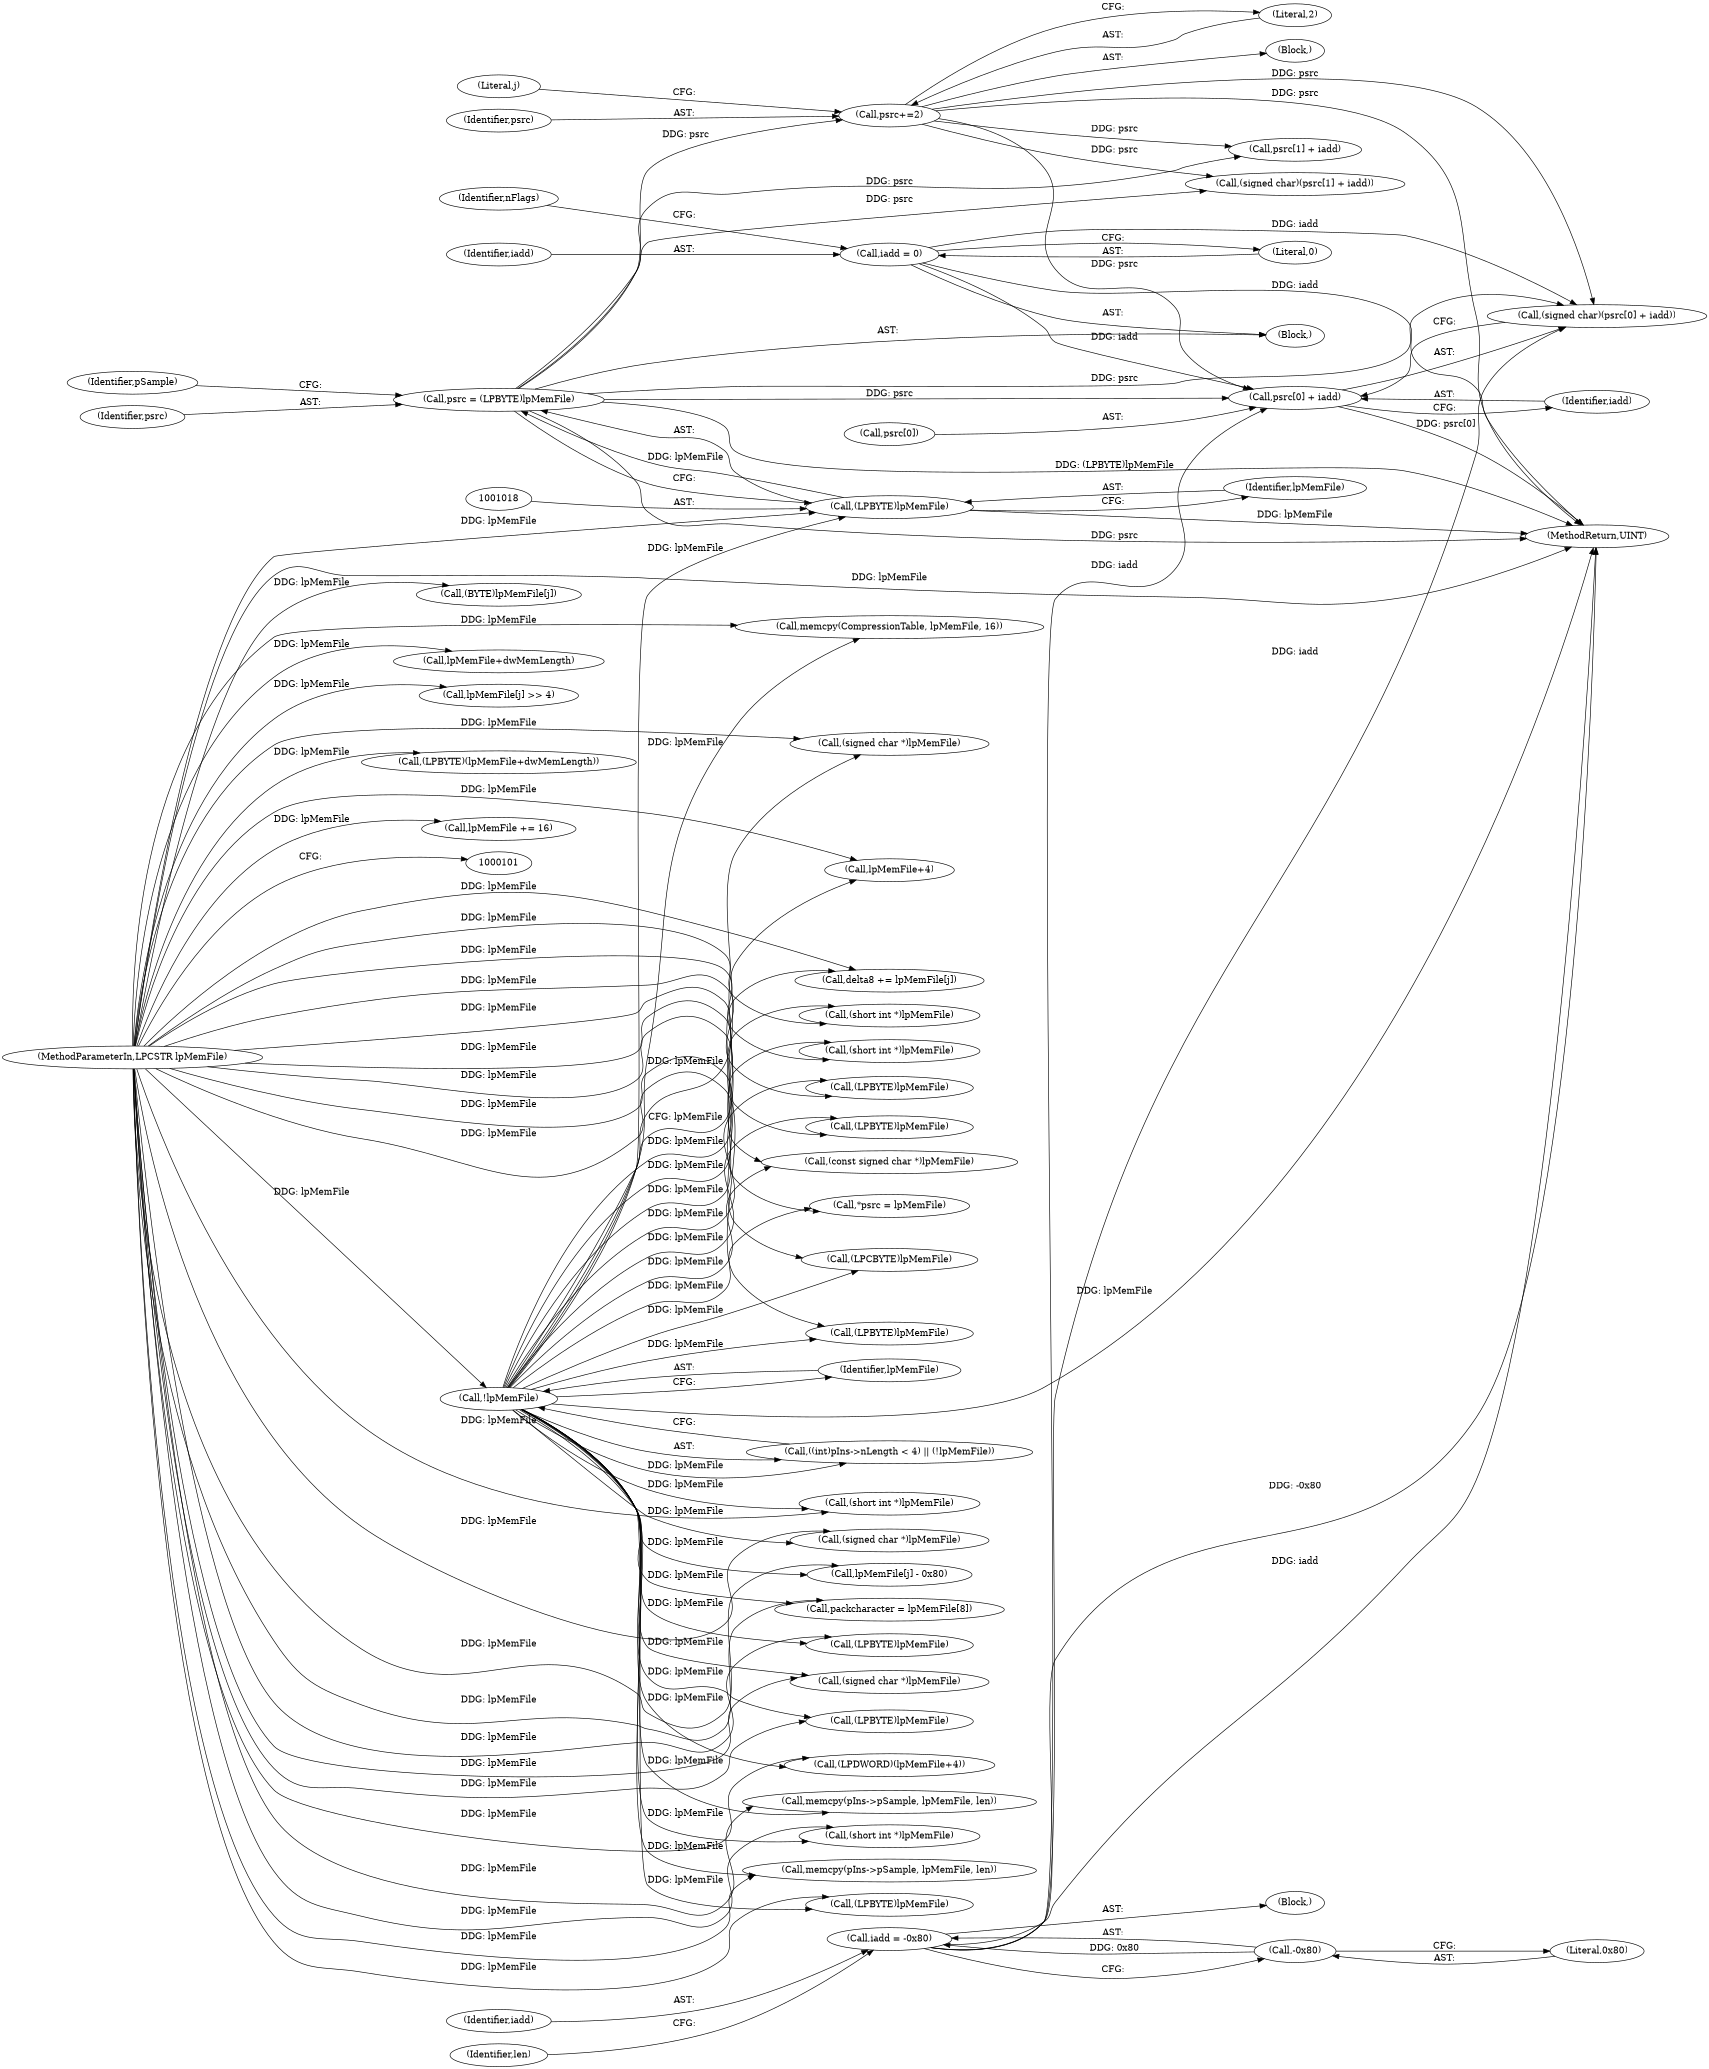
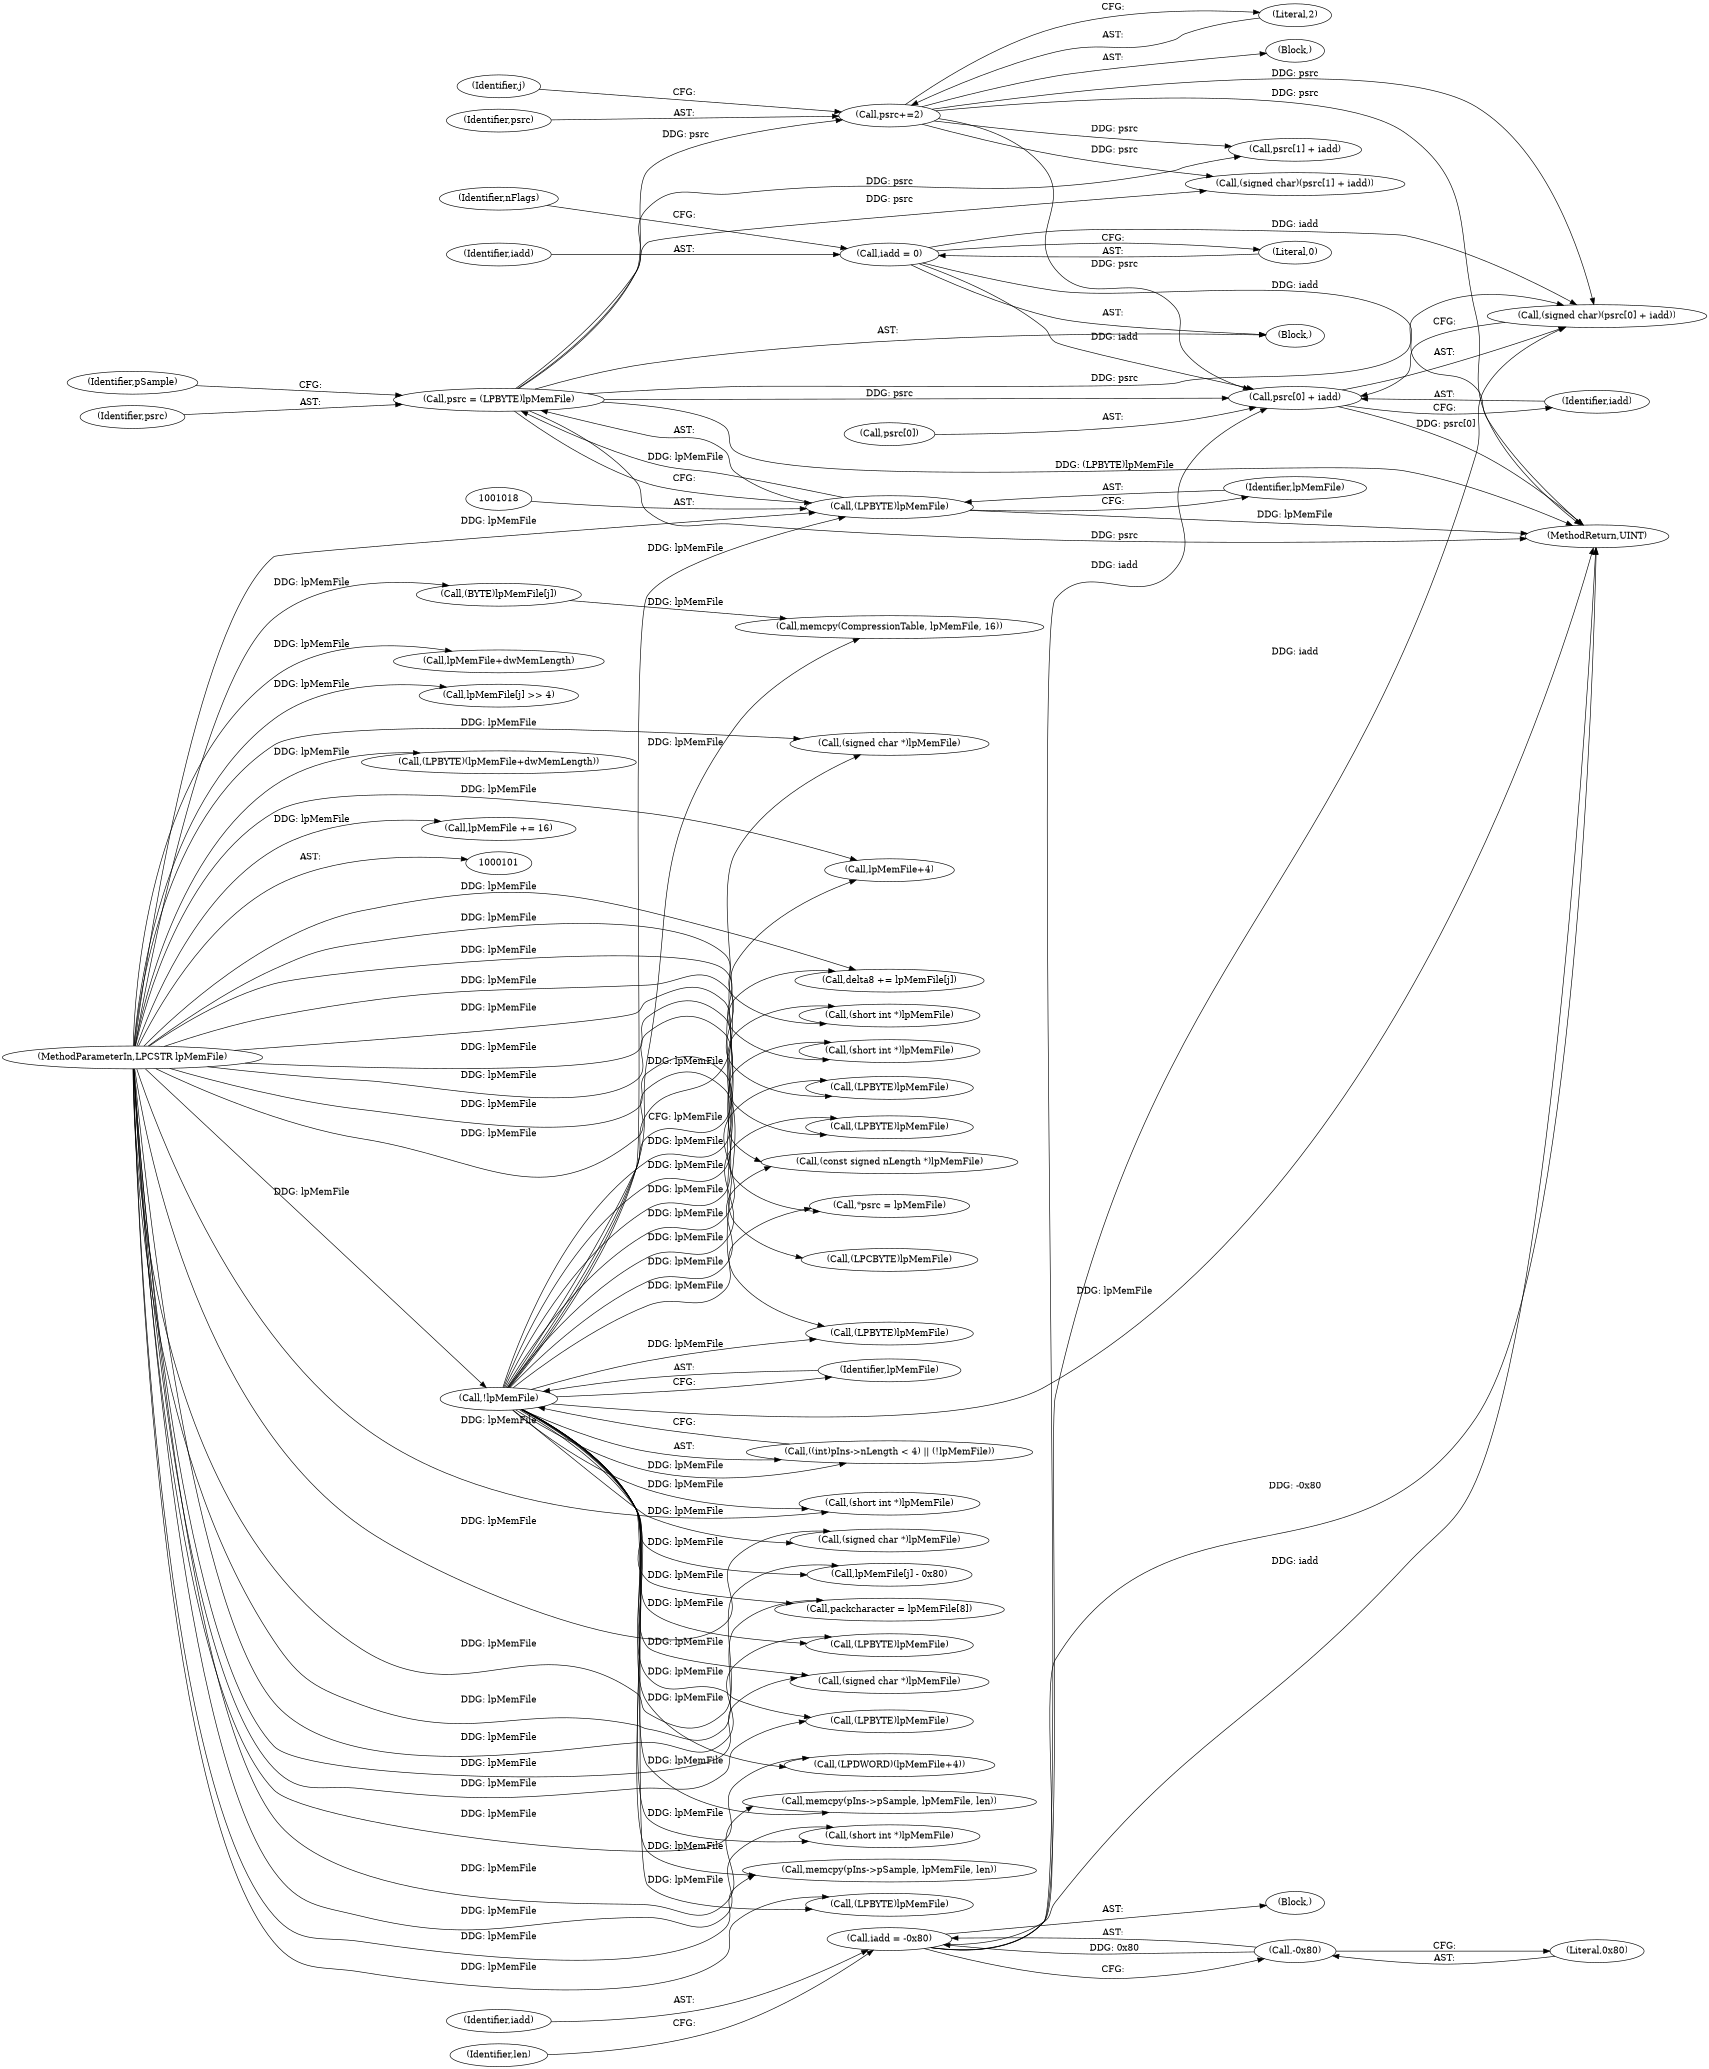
node "(Literal,j)": label "(Literal,j)" -> "(Identifier,j)"
edge "(MethodParameterIn,LPCSTR lpMemFile)" -> "(MethodReturn,UINT)": removed, label "DDG: lpMemFile"
edge "(MethodParameterIn,LPCSTR lpMemFile)" -> "(Call,memcpy(CompressionTable, lpMemFile, 16))": now "(Call,(BYTE)lpMemFile[j])" -> "(Call,memcpy(CompressionTable, lpMemFile, 16))"
edge "(MethodParameterIn,LPCSTR lpMemFile)" -> "1000101": label "CFG: " -> "AST: "
node "(Call,(const signed char *)lpMemFile)": label "(Call,(const signed char *)lpMemFile)" -> "(Call,(const signed nLength *)lpMemFile)"
edge "(Call,!lpMemFile)" -> "(Call,(LPCBYTE)lpMemFile)": removed, label "DDG: lpMemFile"
